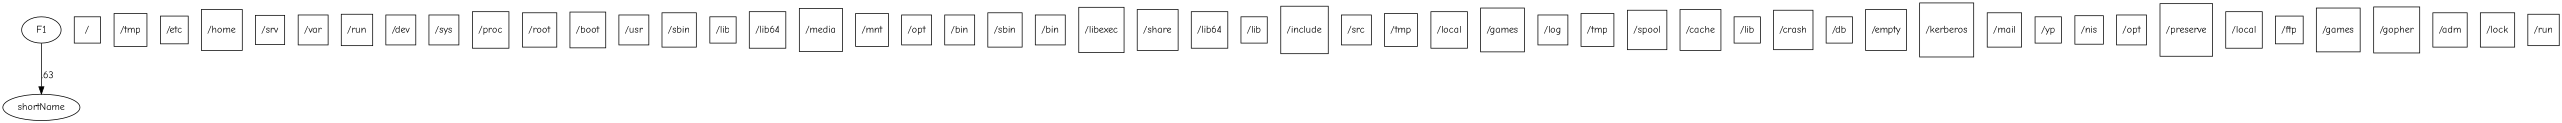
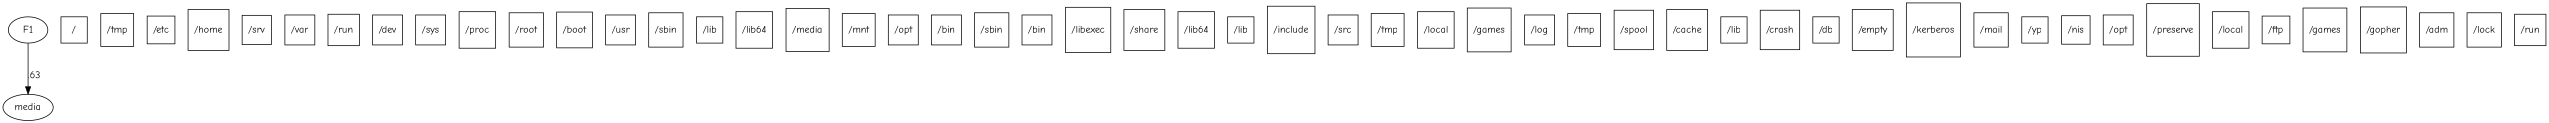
node "shortName": label "shortName" -> "media"
